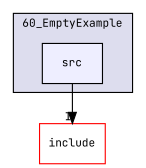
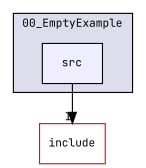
cluster "60_EmptyExample": label "60_EmptyExample" -> "00_EmptyExample"
